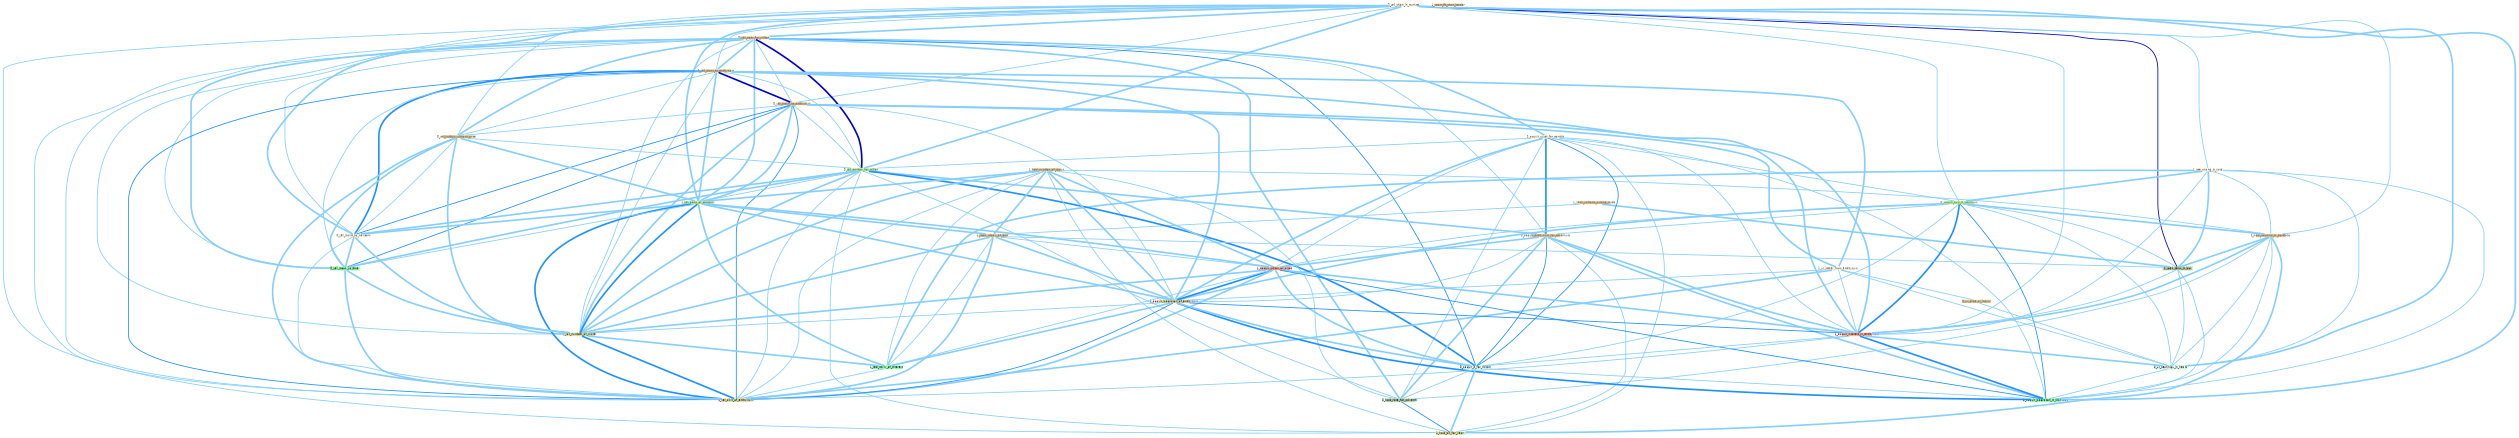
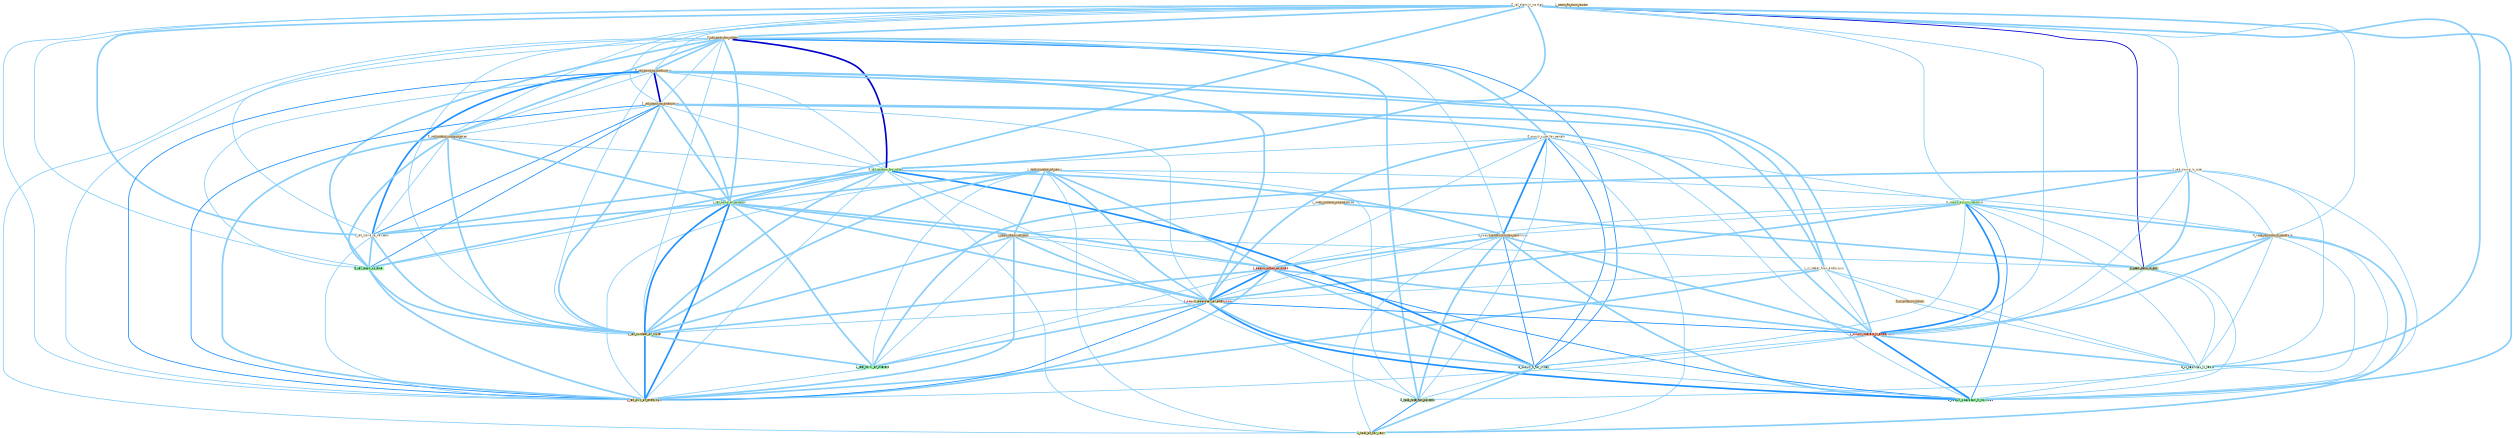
edge "0_acquir_asset_for_combin" -- "1_acquir_interest_in_entitynam": removed
